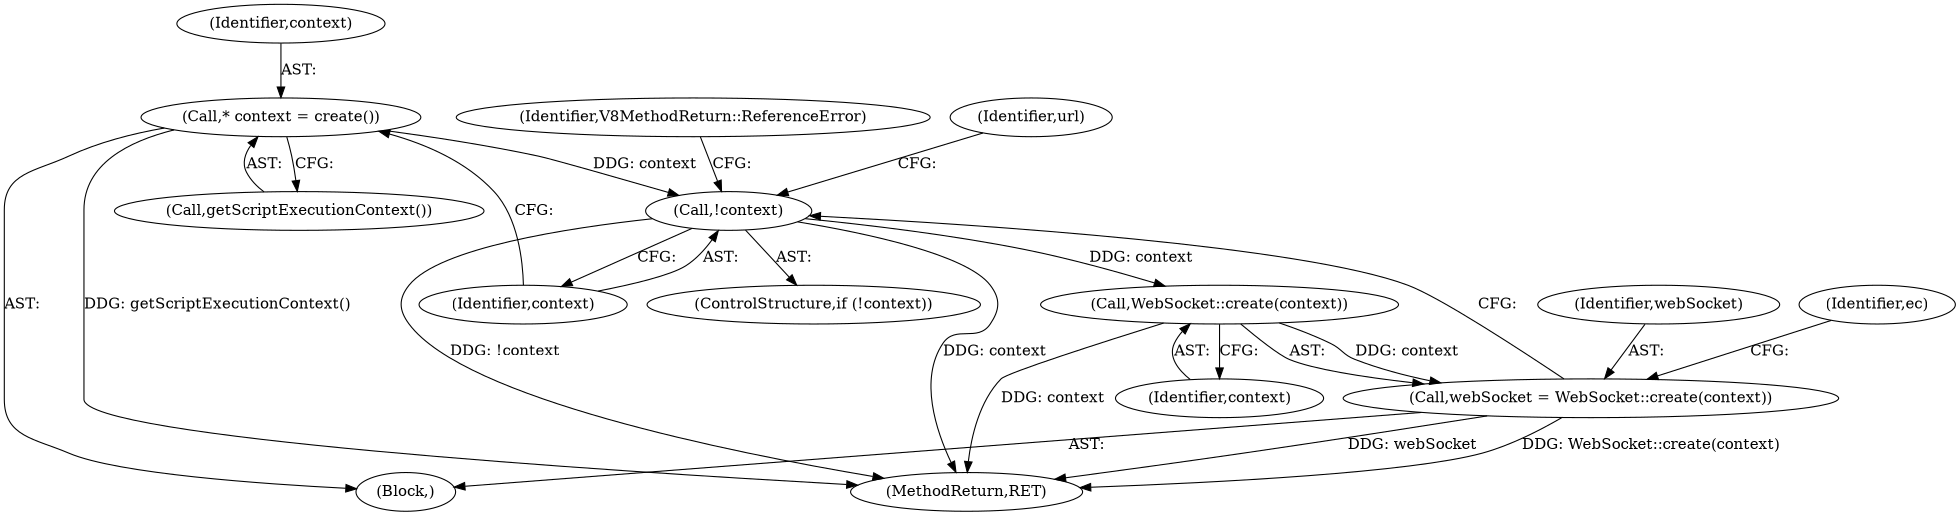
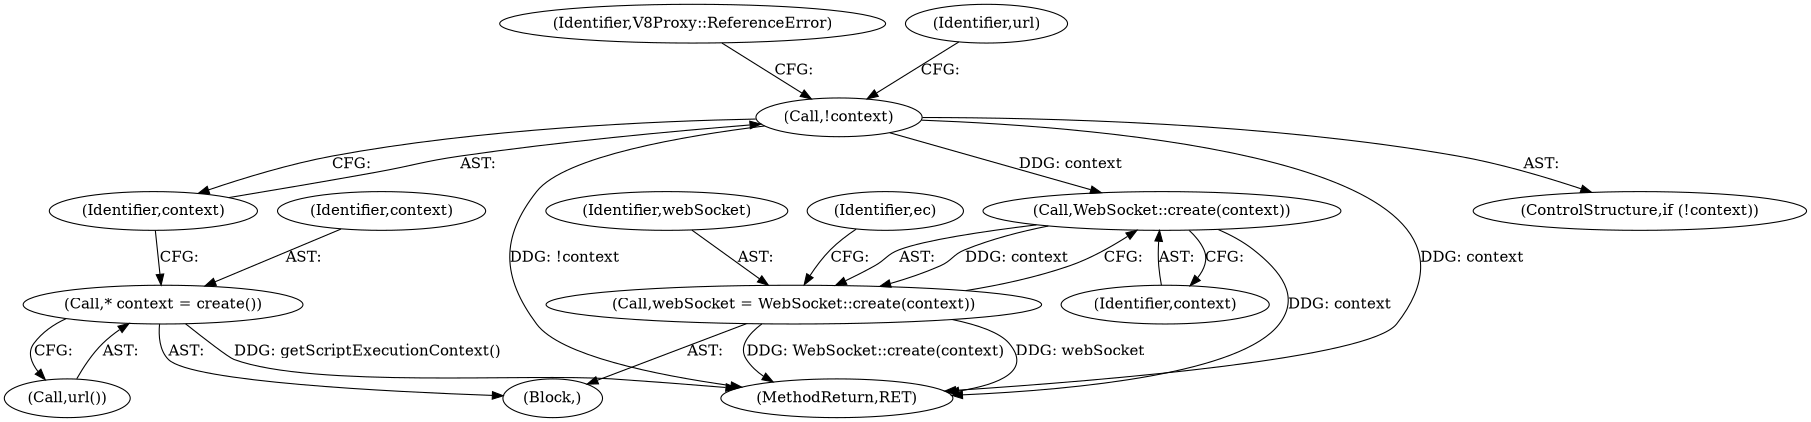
node "(Identifier,V8MethodReturn::ReferenceError)": label "(Identifier,V8MethodReturn::ReferenceError)" -> "(Identifier,V8Proxy::ReferenceError)"
edge "(Call,* context = create())" -> "(Call,!context)": removed, label "DDG: context"
node "(Call,getScriptExecutionContext())": label "(Call,getScriptExecutionContext())" -> "(Call,url())"
edge "(Call,webSocket = WebSocket::create(context))" -> "(Call,!context)": now "(Call,webSocket = WebSocket::create(context))" -> "(Call,WebSocket::create(context))"
